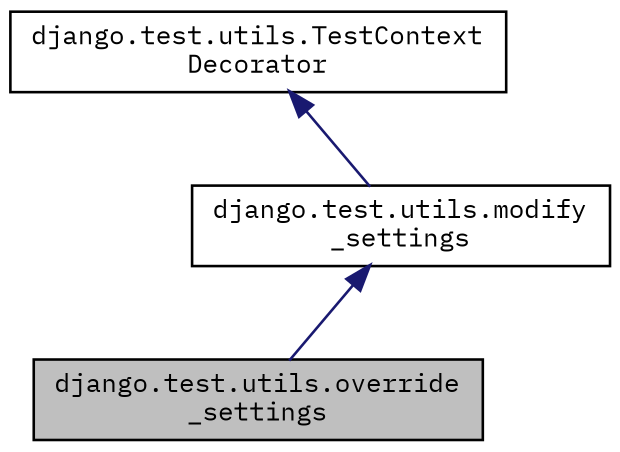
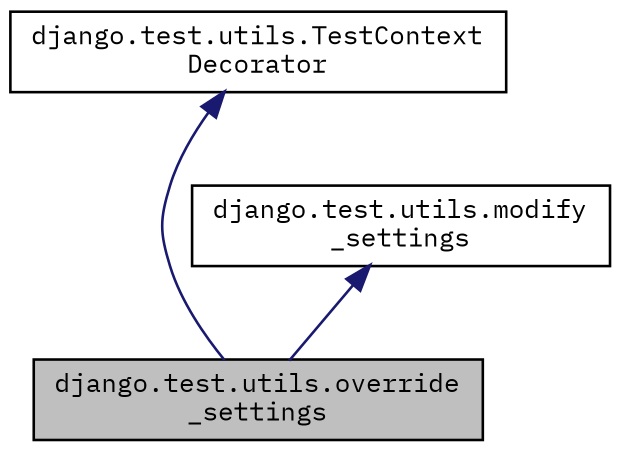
edge "django.test.utils.modify _settings" -> "django.test.utils.TestContext Decorator": now "django.test.utils.override _settings" -> "django.test.utils.TestContext Decorator"
